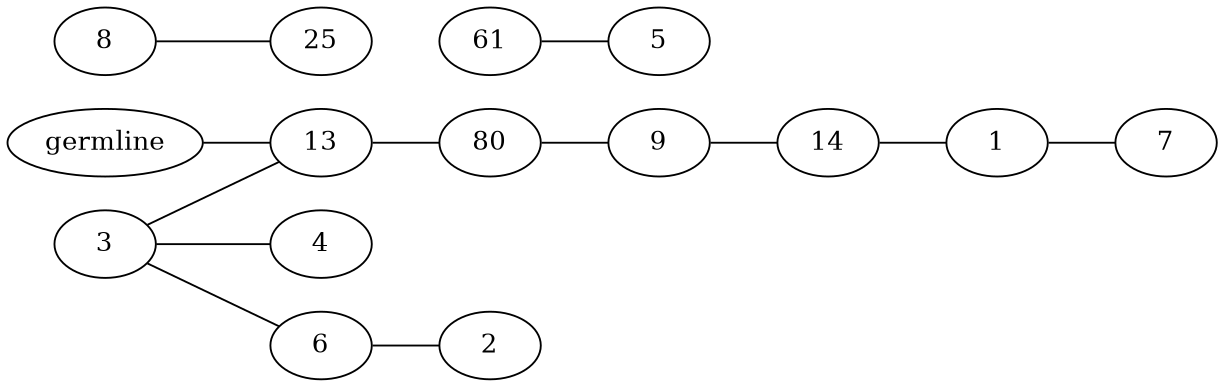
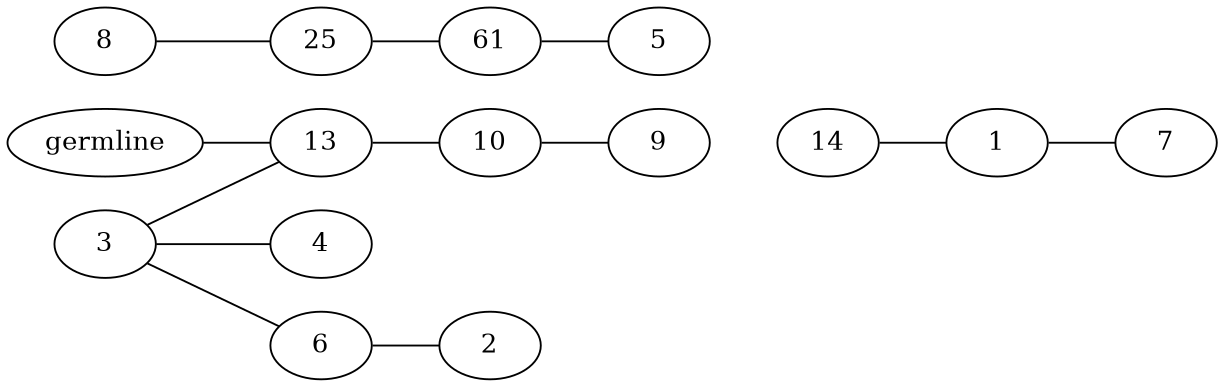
edge "25" -- "61": added
node "80": label "80" -> "10"
edge "9" -- "14": removed
